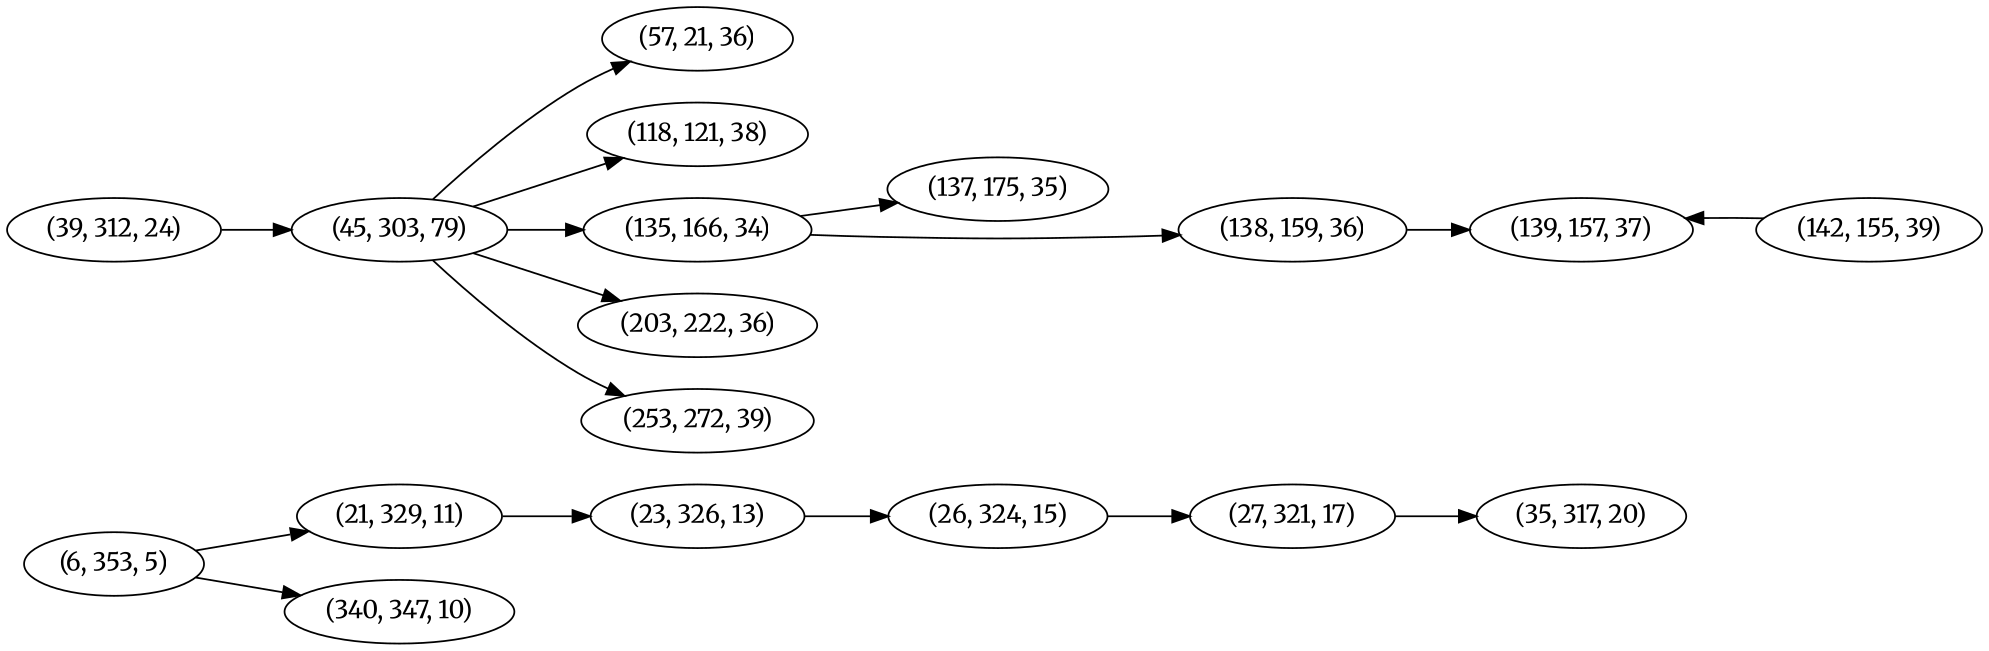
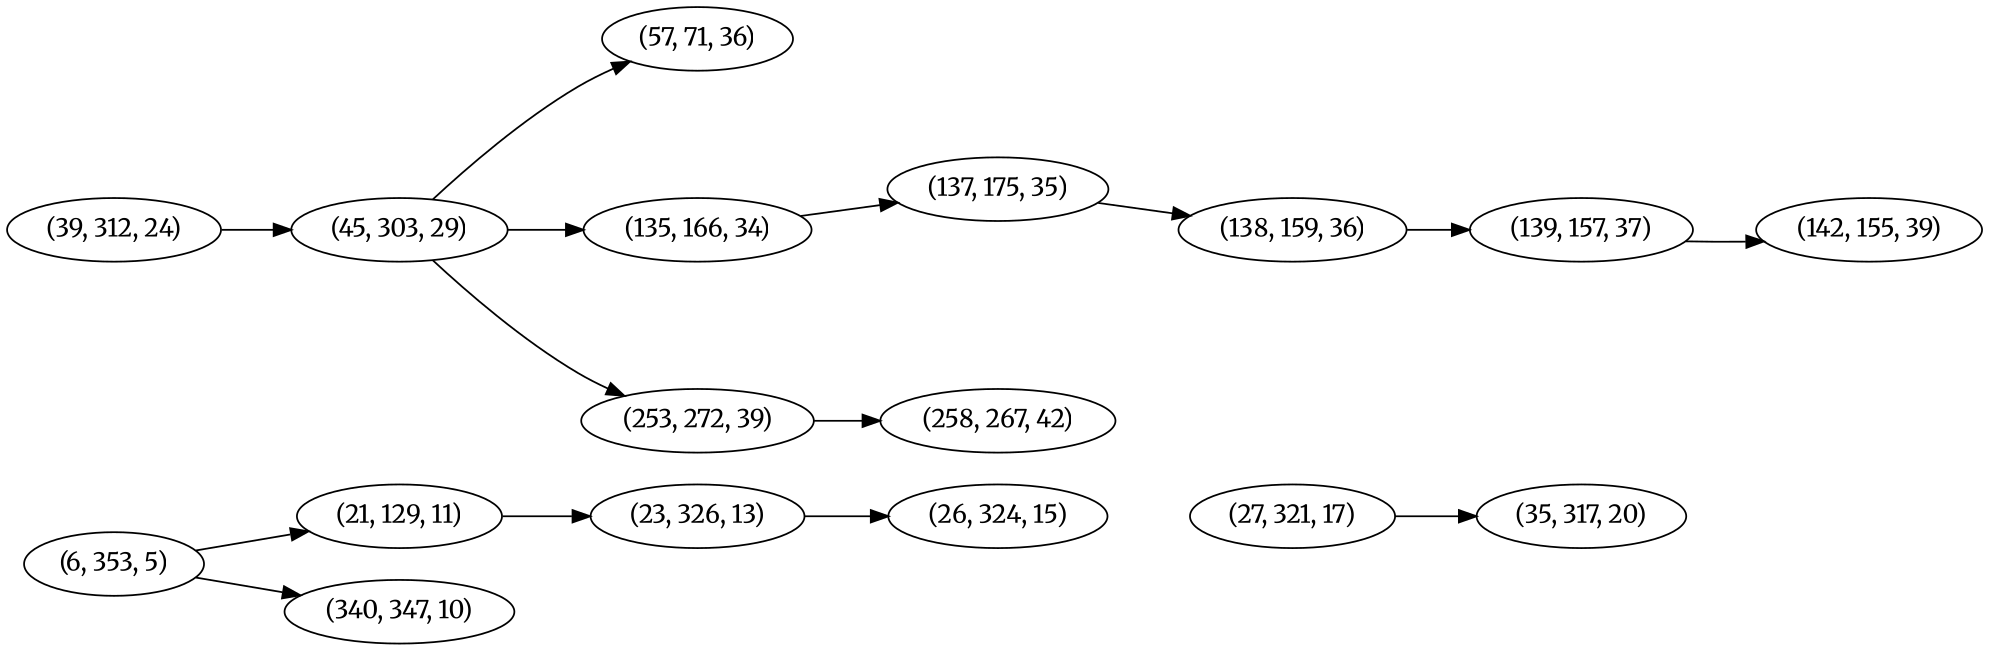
node "(57, 21, 36)": label "(57, 21, 36)" -> "(57, 71, 36)"
node "(118, 121, 38)": removed
edge "(142, 155, 39)" -> "(139, 157, 37)": reversed
node "(45, 303, 79)": label "(45, 303, 79)" -> "(45, 303, 29)"
edge "(135, 166, 34)" -> "(138, 159, 36)": now "(137, 175, 35)" -> "(138, 159, 36)"
node "(203, 222, 36)": removed
node "(258, 267, 42)": added
node "(21, 329, 11)": label "(21, 329, 11)" -> "(21, 129, 11)"
edge "(26, 324, 15)" -> "(27, 321, 17)": removed
